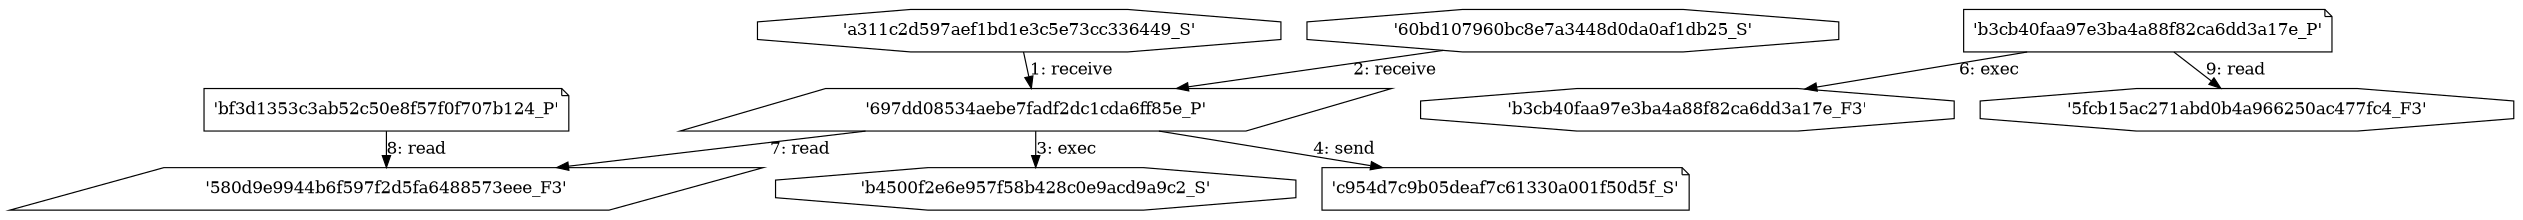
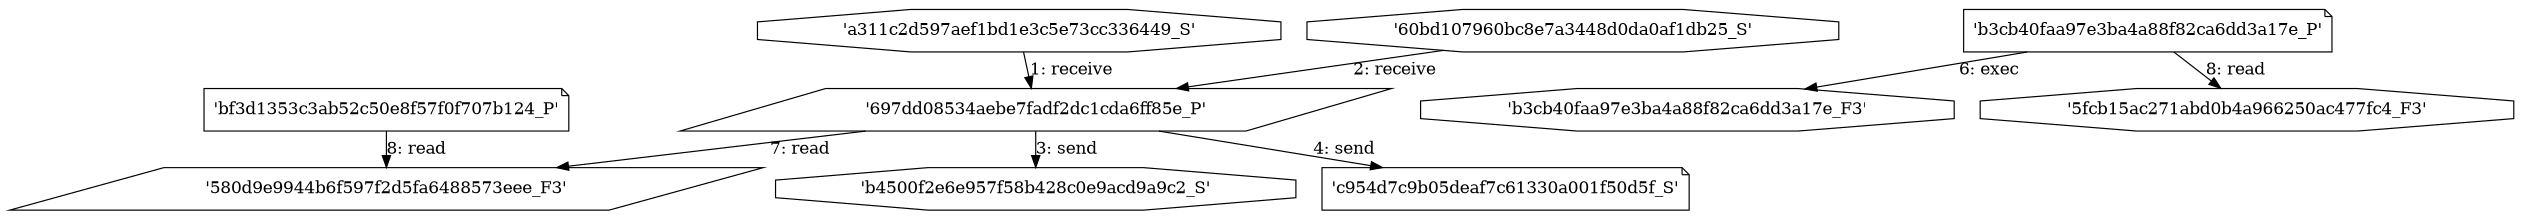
edge "'b3cb40faa97e3ba4a88f82ca6dd3a17e_P'" -> "'5fcb15ac271abd0b4a966250ac477fc4_F3'": label "9: read" -> "8: read"
edge "'697dd08534aebe7fadf2dc1cda6ff85e_P'" -> "'b4500f2e6e957f58b428c0e9acd9a9c2_S'": label "3: exec" -> "3: send"
